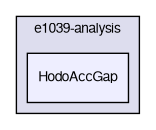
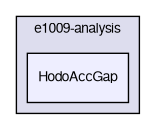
cluster "e1039-analysis": label "e1039-analysis" -> "e1009-analysis"
